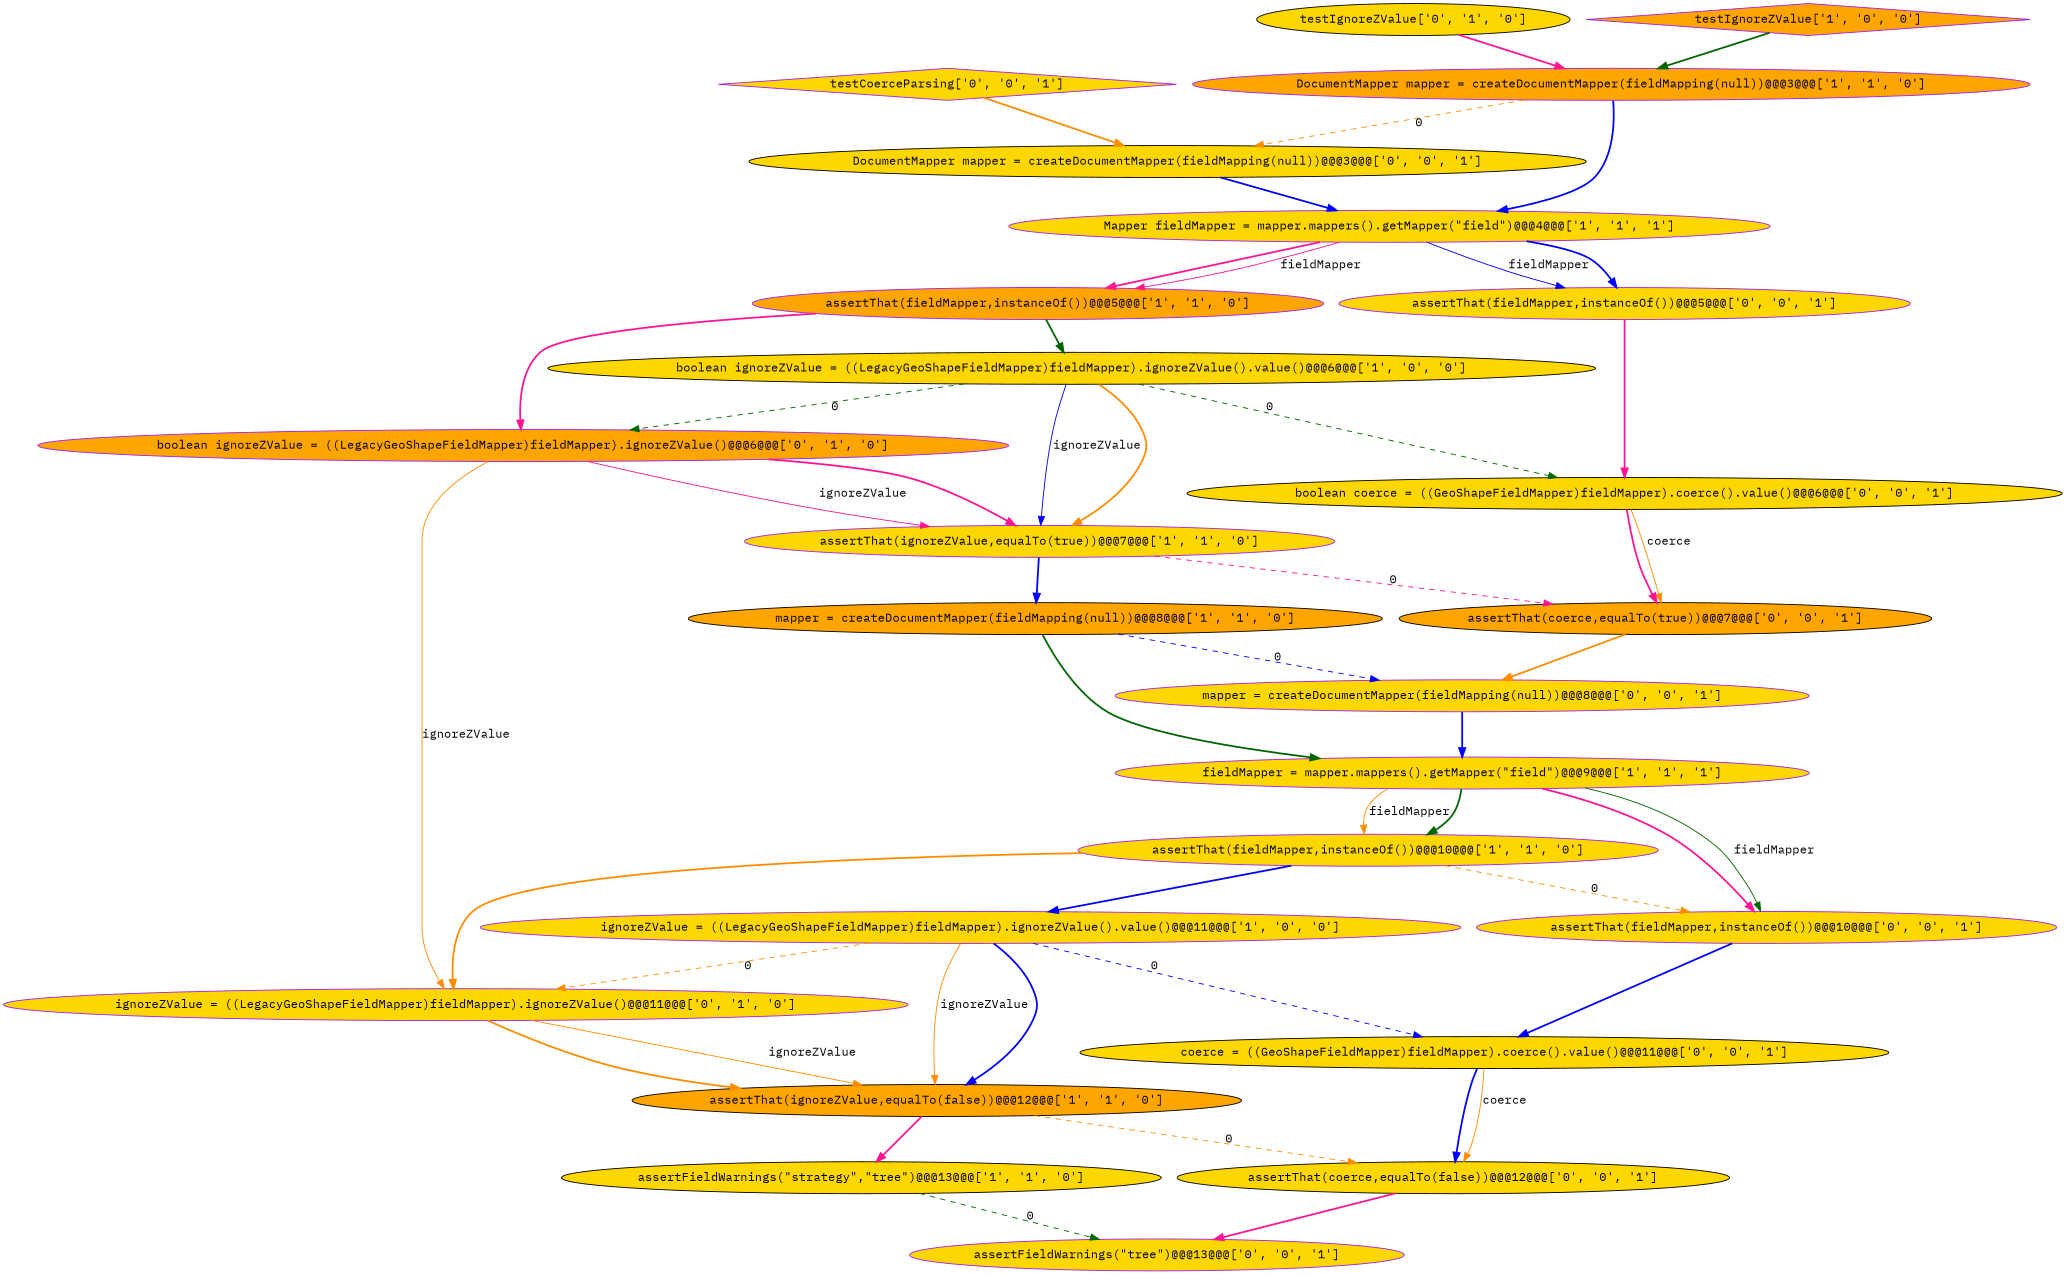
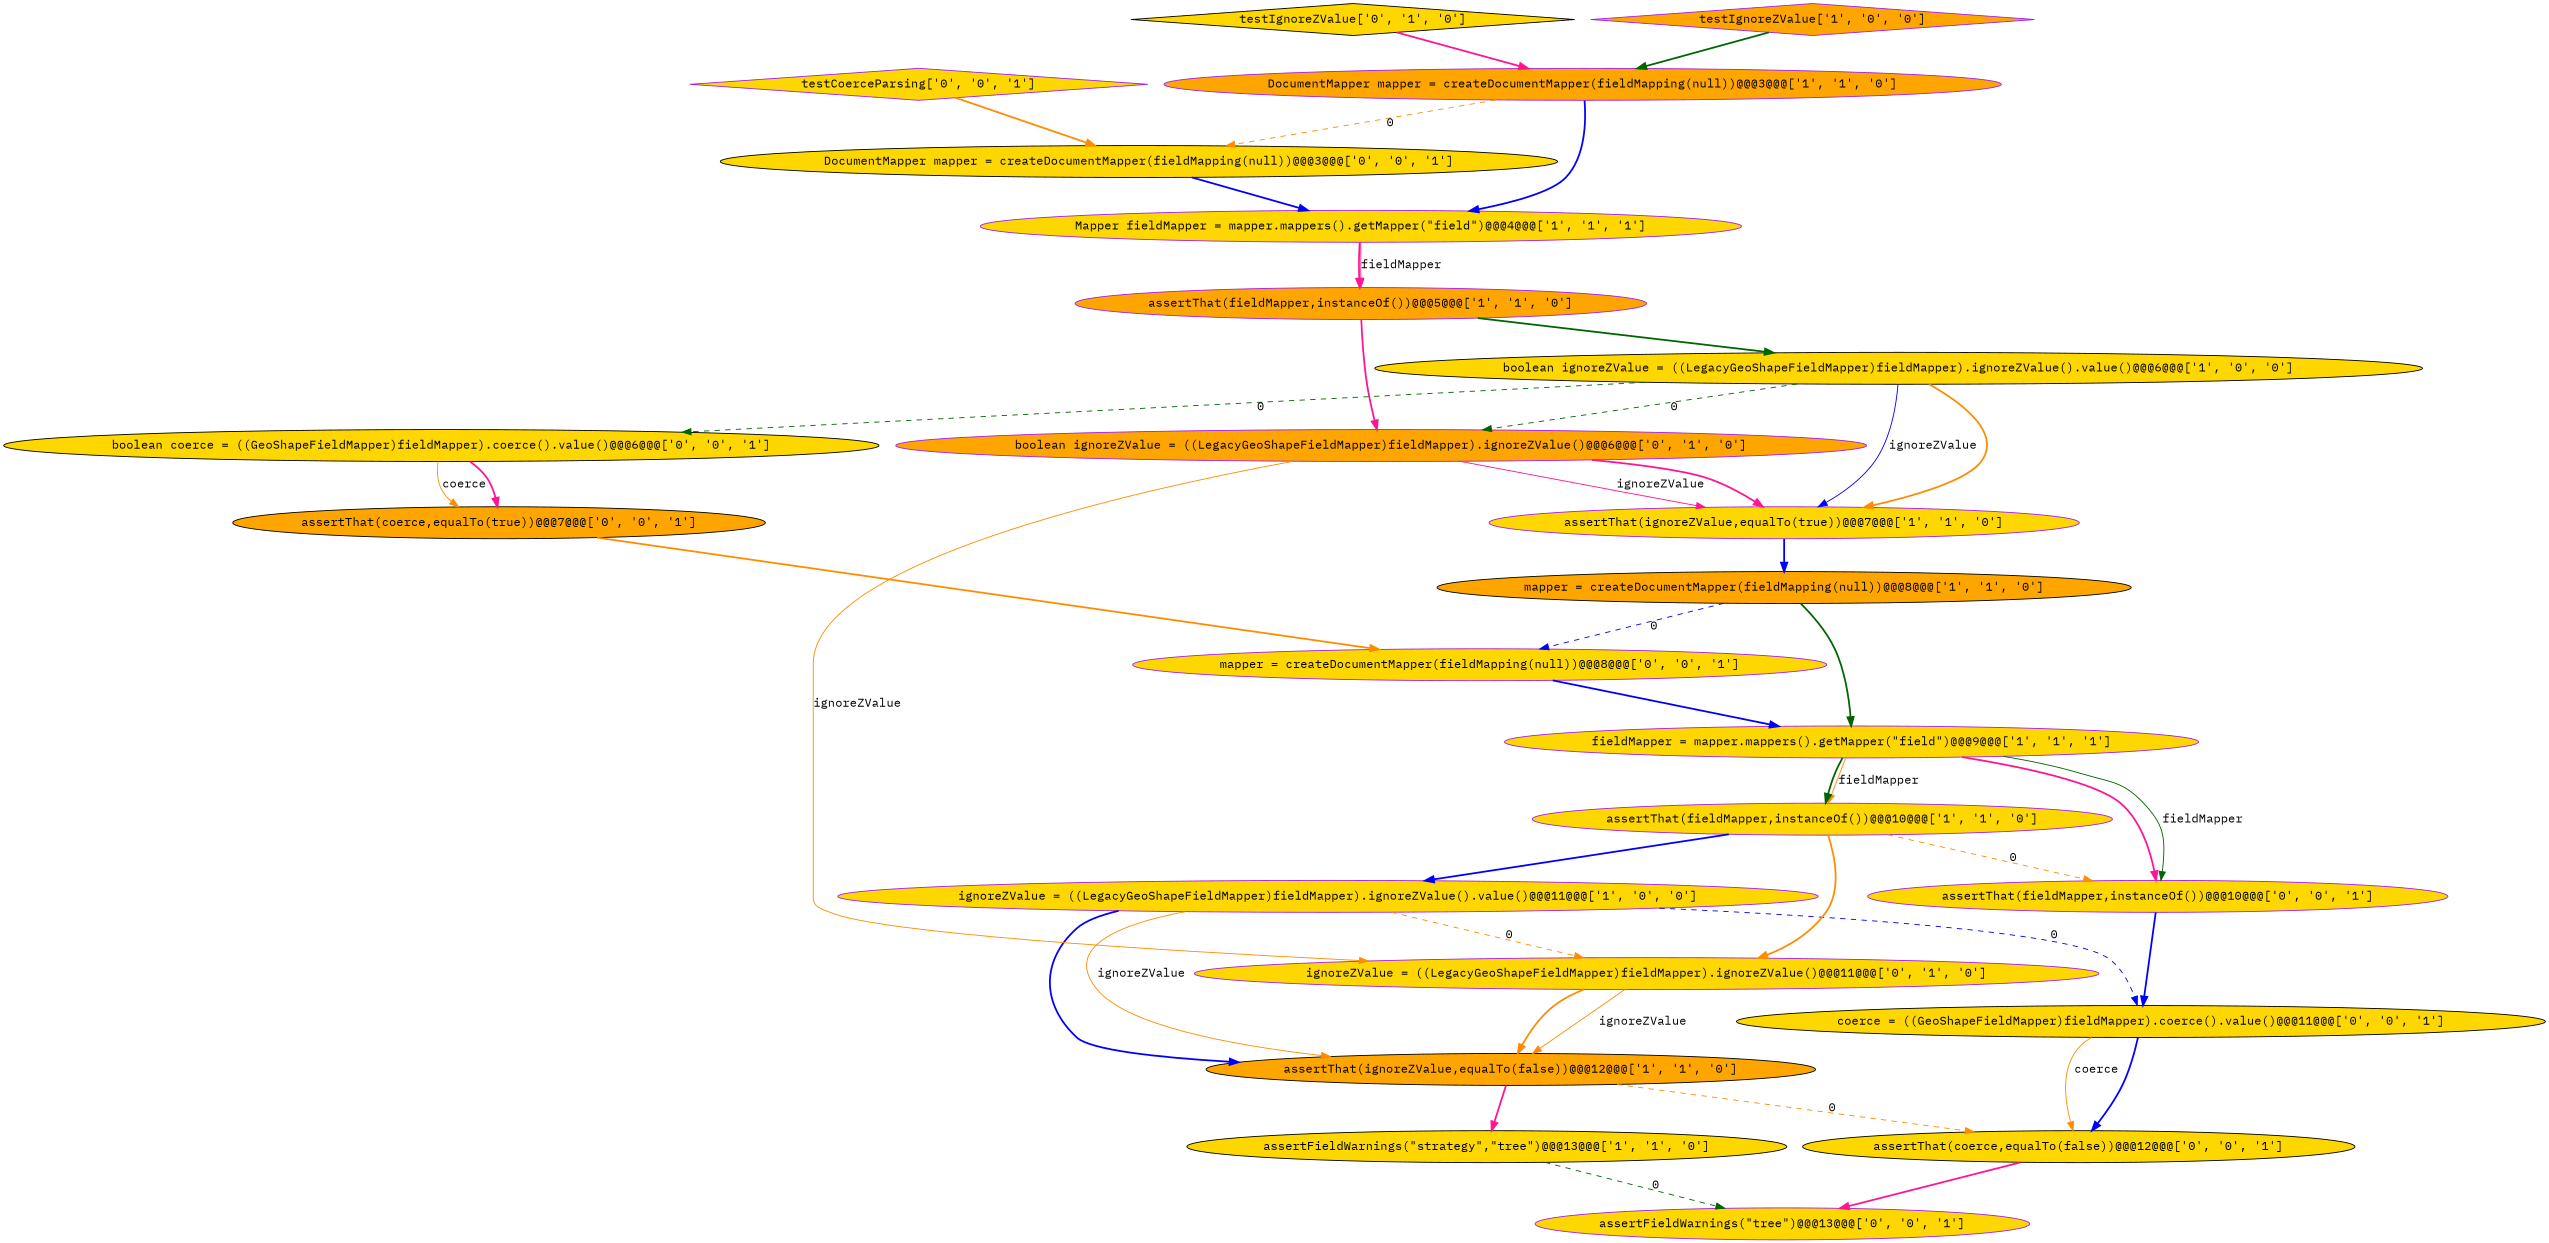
node "testIgnoreZValue['0', '1', '0']": shape ellipse -> diamond
node "assertThat(fieldMapper,instanceOf())@@@5@@@['0', '0', '1']": removed
edge "assertThat(ignoreZValue,equalTo(true))@@@7@@@['1', '1', '0']" -> "assertThat(coerce,equalTo(true))@@@7@@@['0', '0', '1']": removed, label "0"
